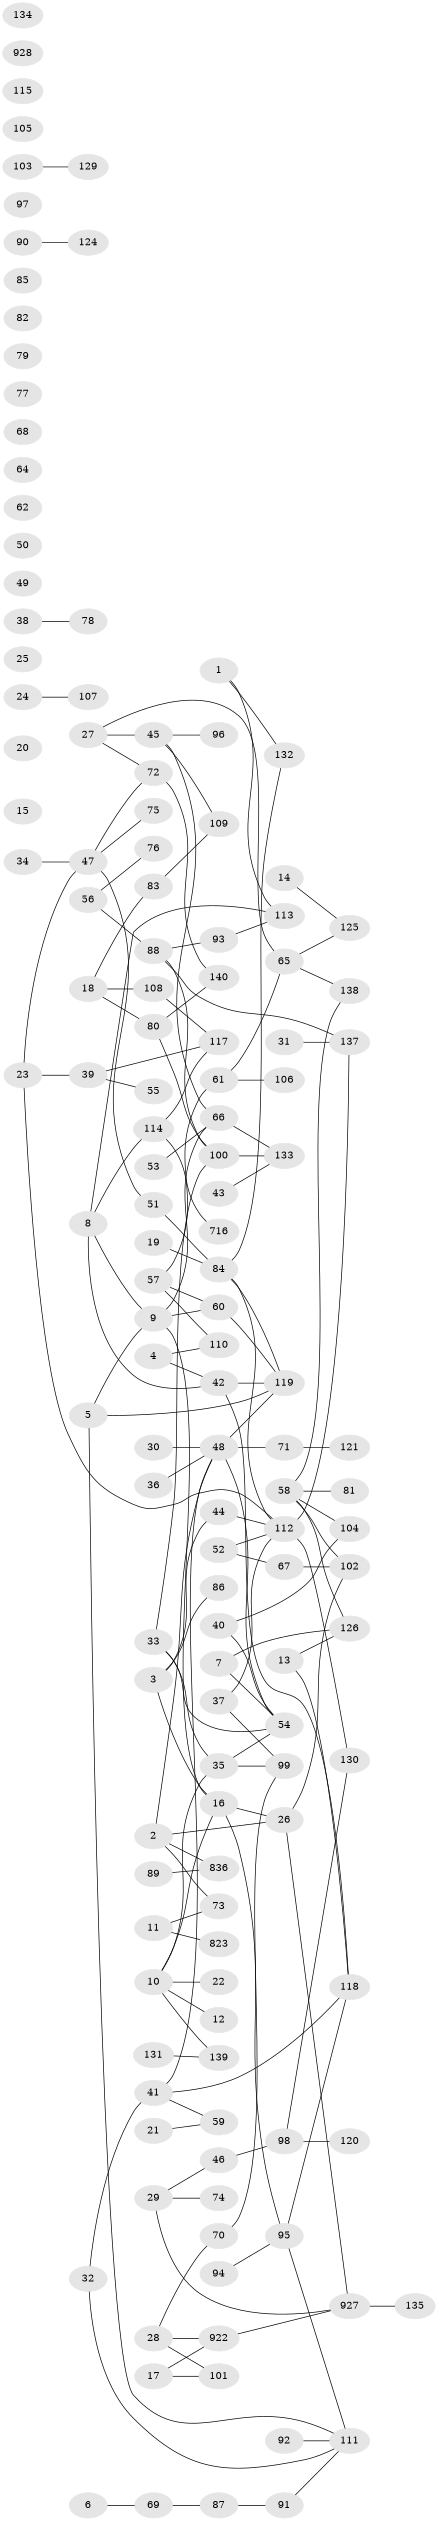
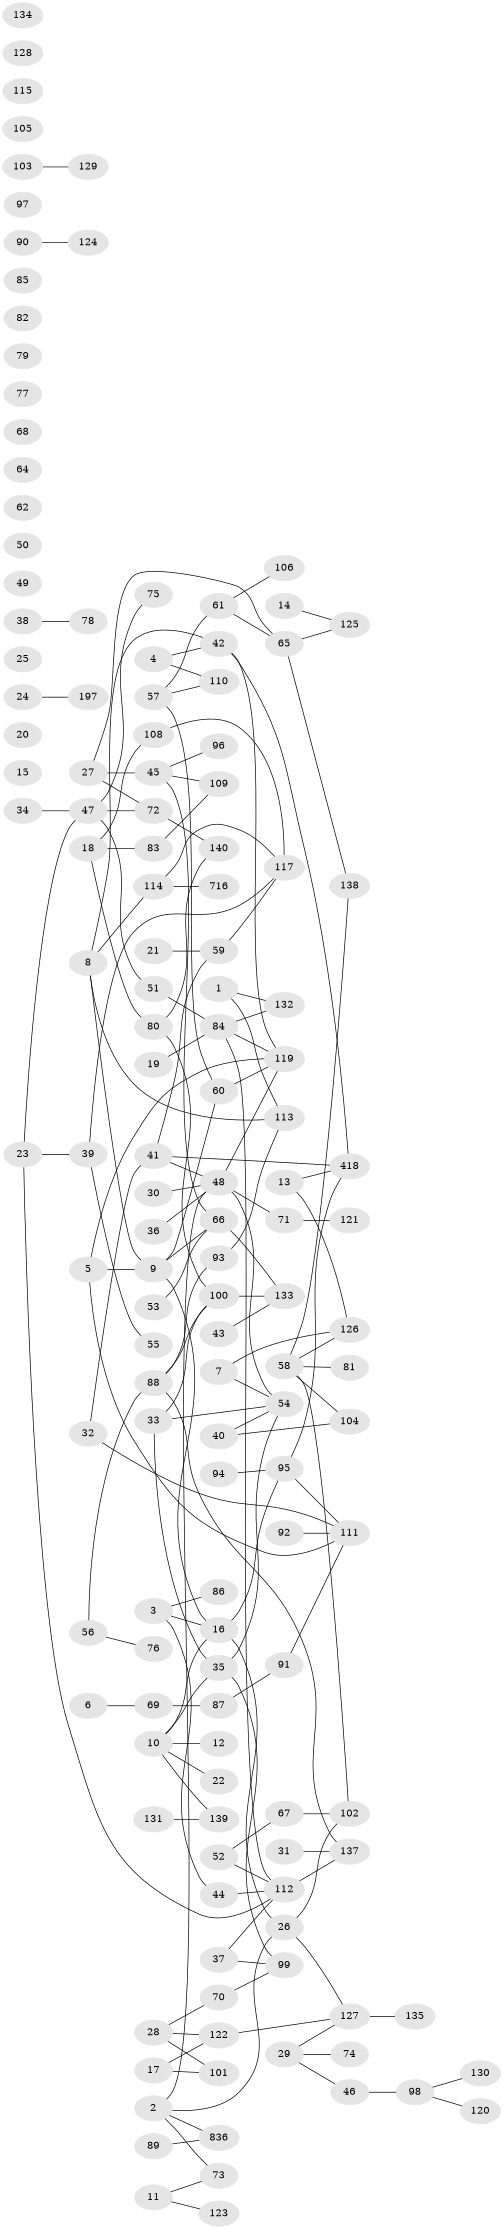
node "928": label "928" -> "128"
node "107": label "107" -> "197"
edge "117" -- "59": added
edge "112" -- "130": removed
node "823": label "823" -> "123"
node "118": label "118" -> "418"
node "927": label "927" -> "127"
node "922": label "922" -> "122"
